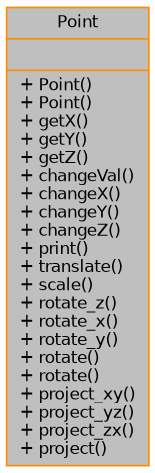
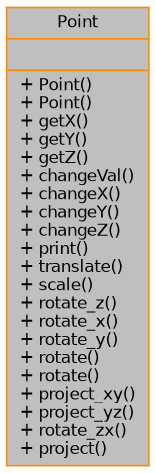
node "Point": text "+ project_zx()" -> "+ rotate_zx()"
